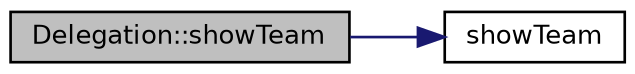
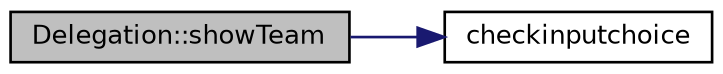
node "showTeam": label "showTeam" -> "checkinputchoice"
